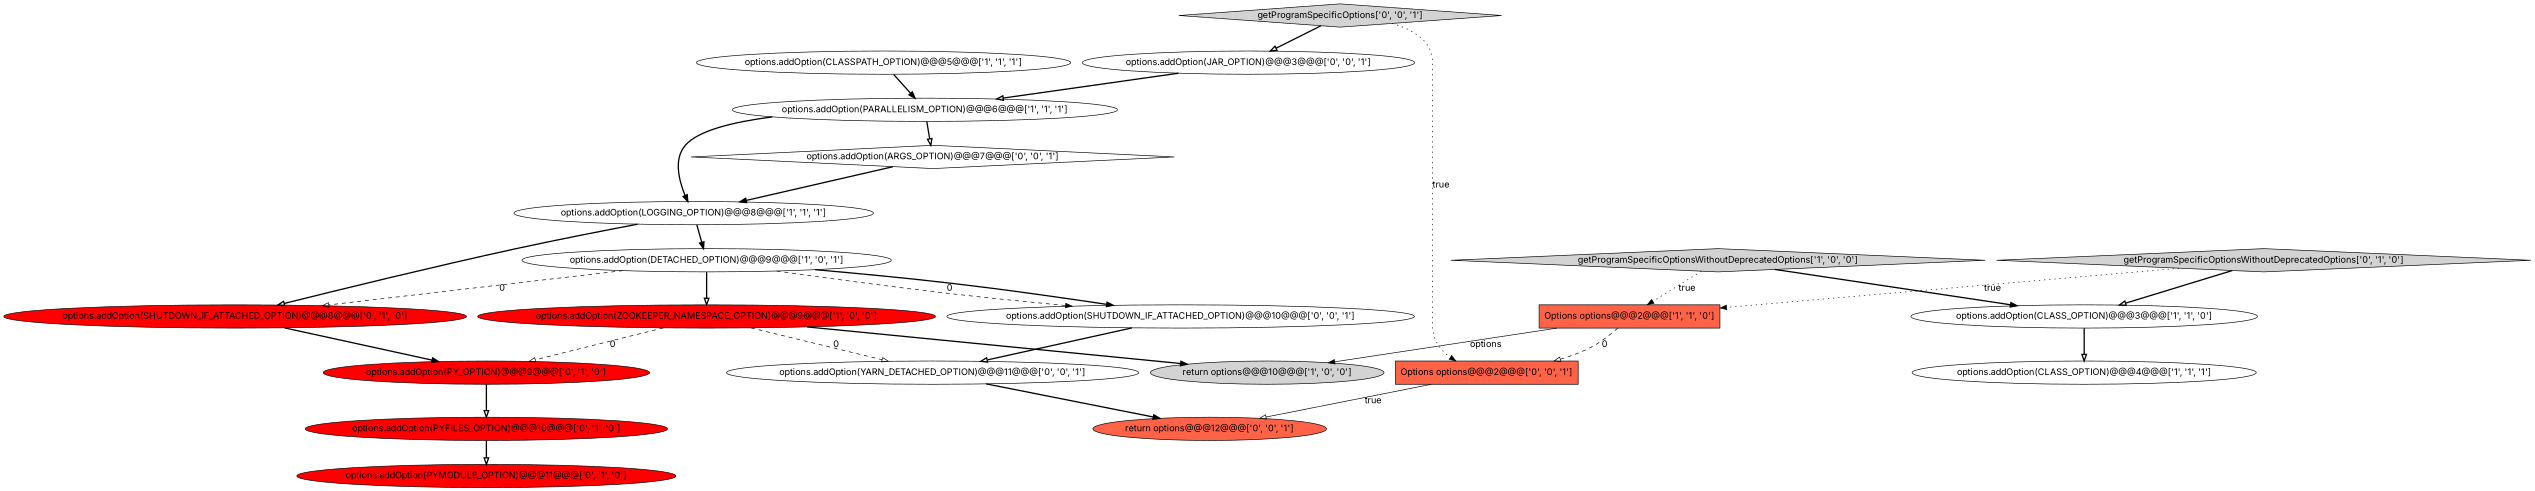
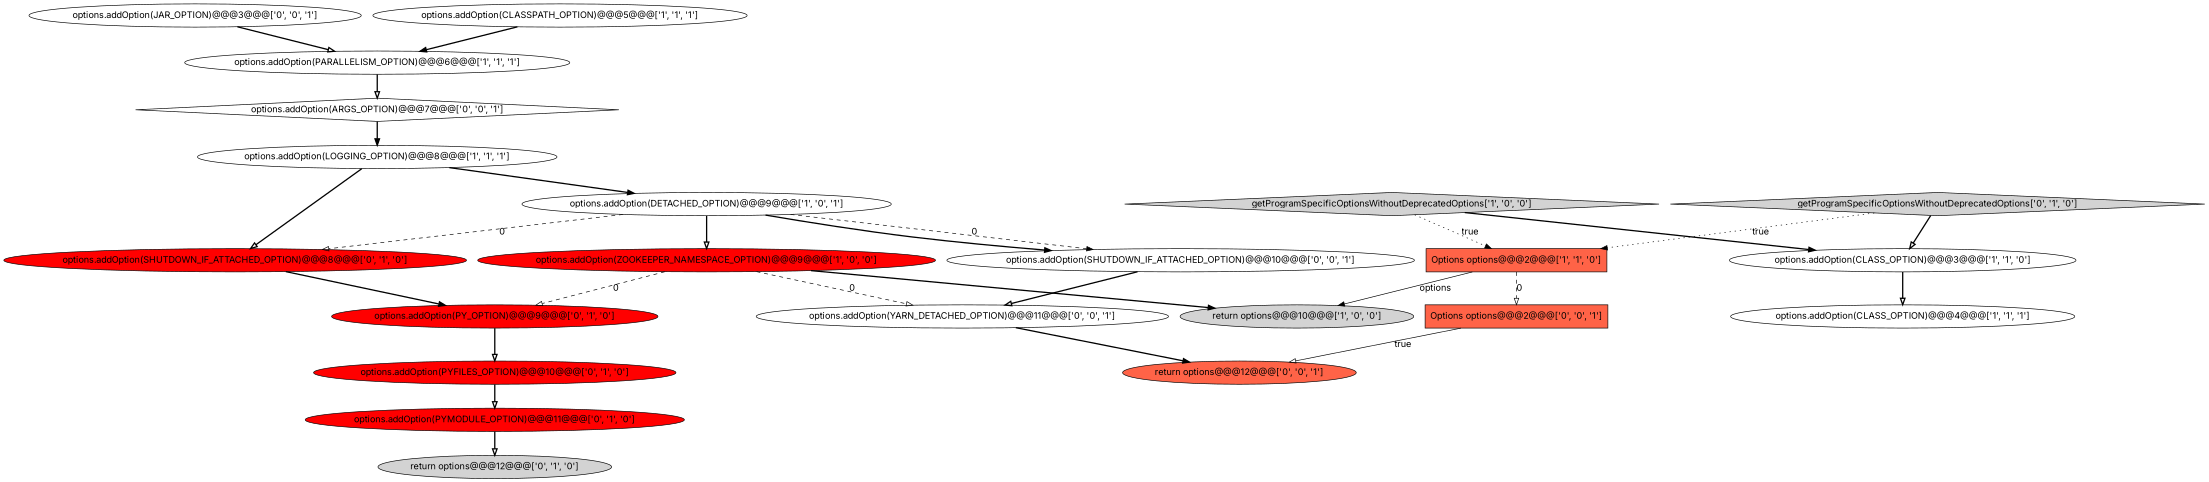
node "getProgramSpecificOptions['0', '0', '1']": removed
edge "options.addOption(PARALLELISM_OPTION)@@@6@@@['1', '1', '1']" -> "options.addOption(LOGGING_OPTION)@@@8@@@['1', '1', '1']": removed
node "return options@@@12@@@['0', '1', '0']": added
